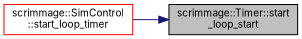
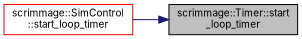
node "scrimmage::Timer::start _loop_start": label "scrimmage::Timer::start _loop_start" -> "scrimmage::Timer::start _loop_timer"
